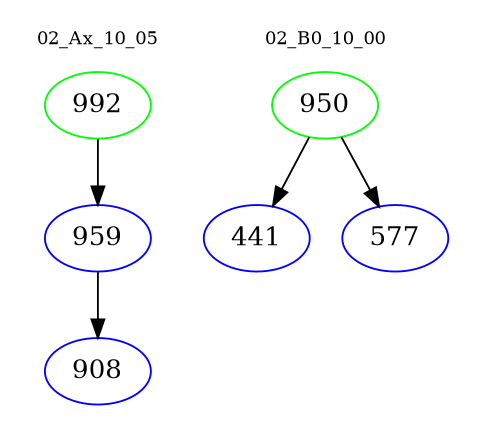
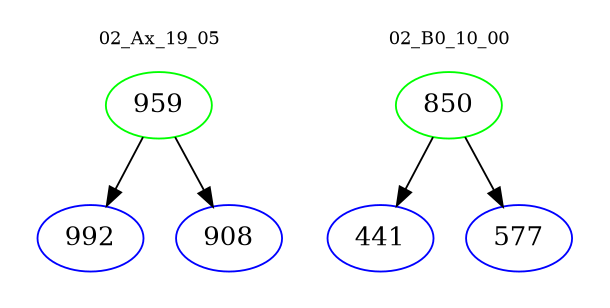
cluster "02_Ax_10_05": label "02_Ax_10_05" -> "02_Ax_19_05"
node "992": color green -> blue
node "950": label "950" -> "850"
edge "992" -> "959": reversed
node "959": color blue -> green
